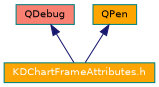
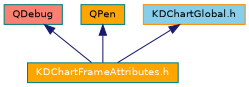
node "KDChartGlobal.h": added
